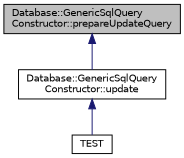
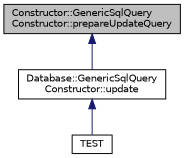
node "Database::GenericSqlQuery Constructor::prepareUpdateQuery": label "Database::GenericSqlQuery Constructor::prepareUpdateQuery" -> "Constructor::GenericSqlQuery Constructor::prepareUpdateQuery"
